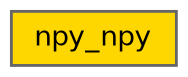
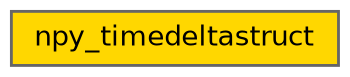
node "npy_npy": label "npy_npy" -> "npy_timedeltastruct"
